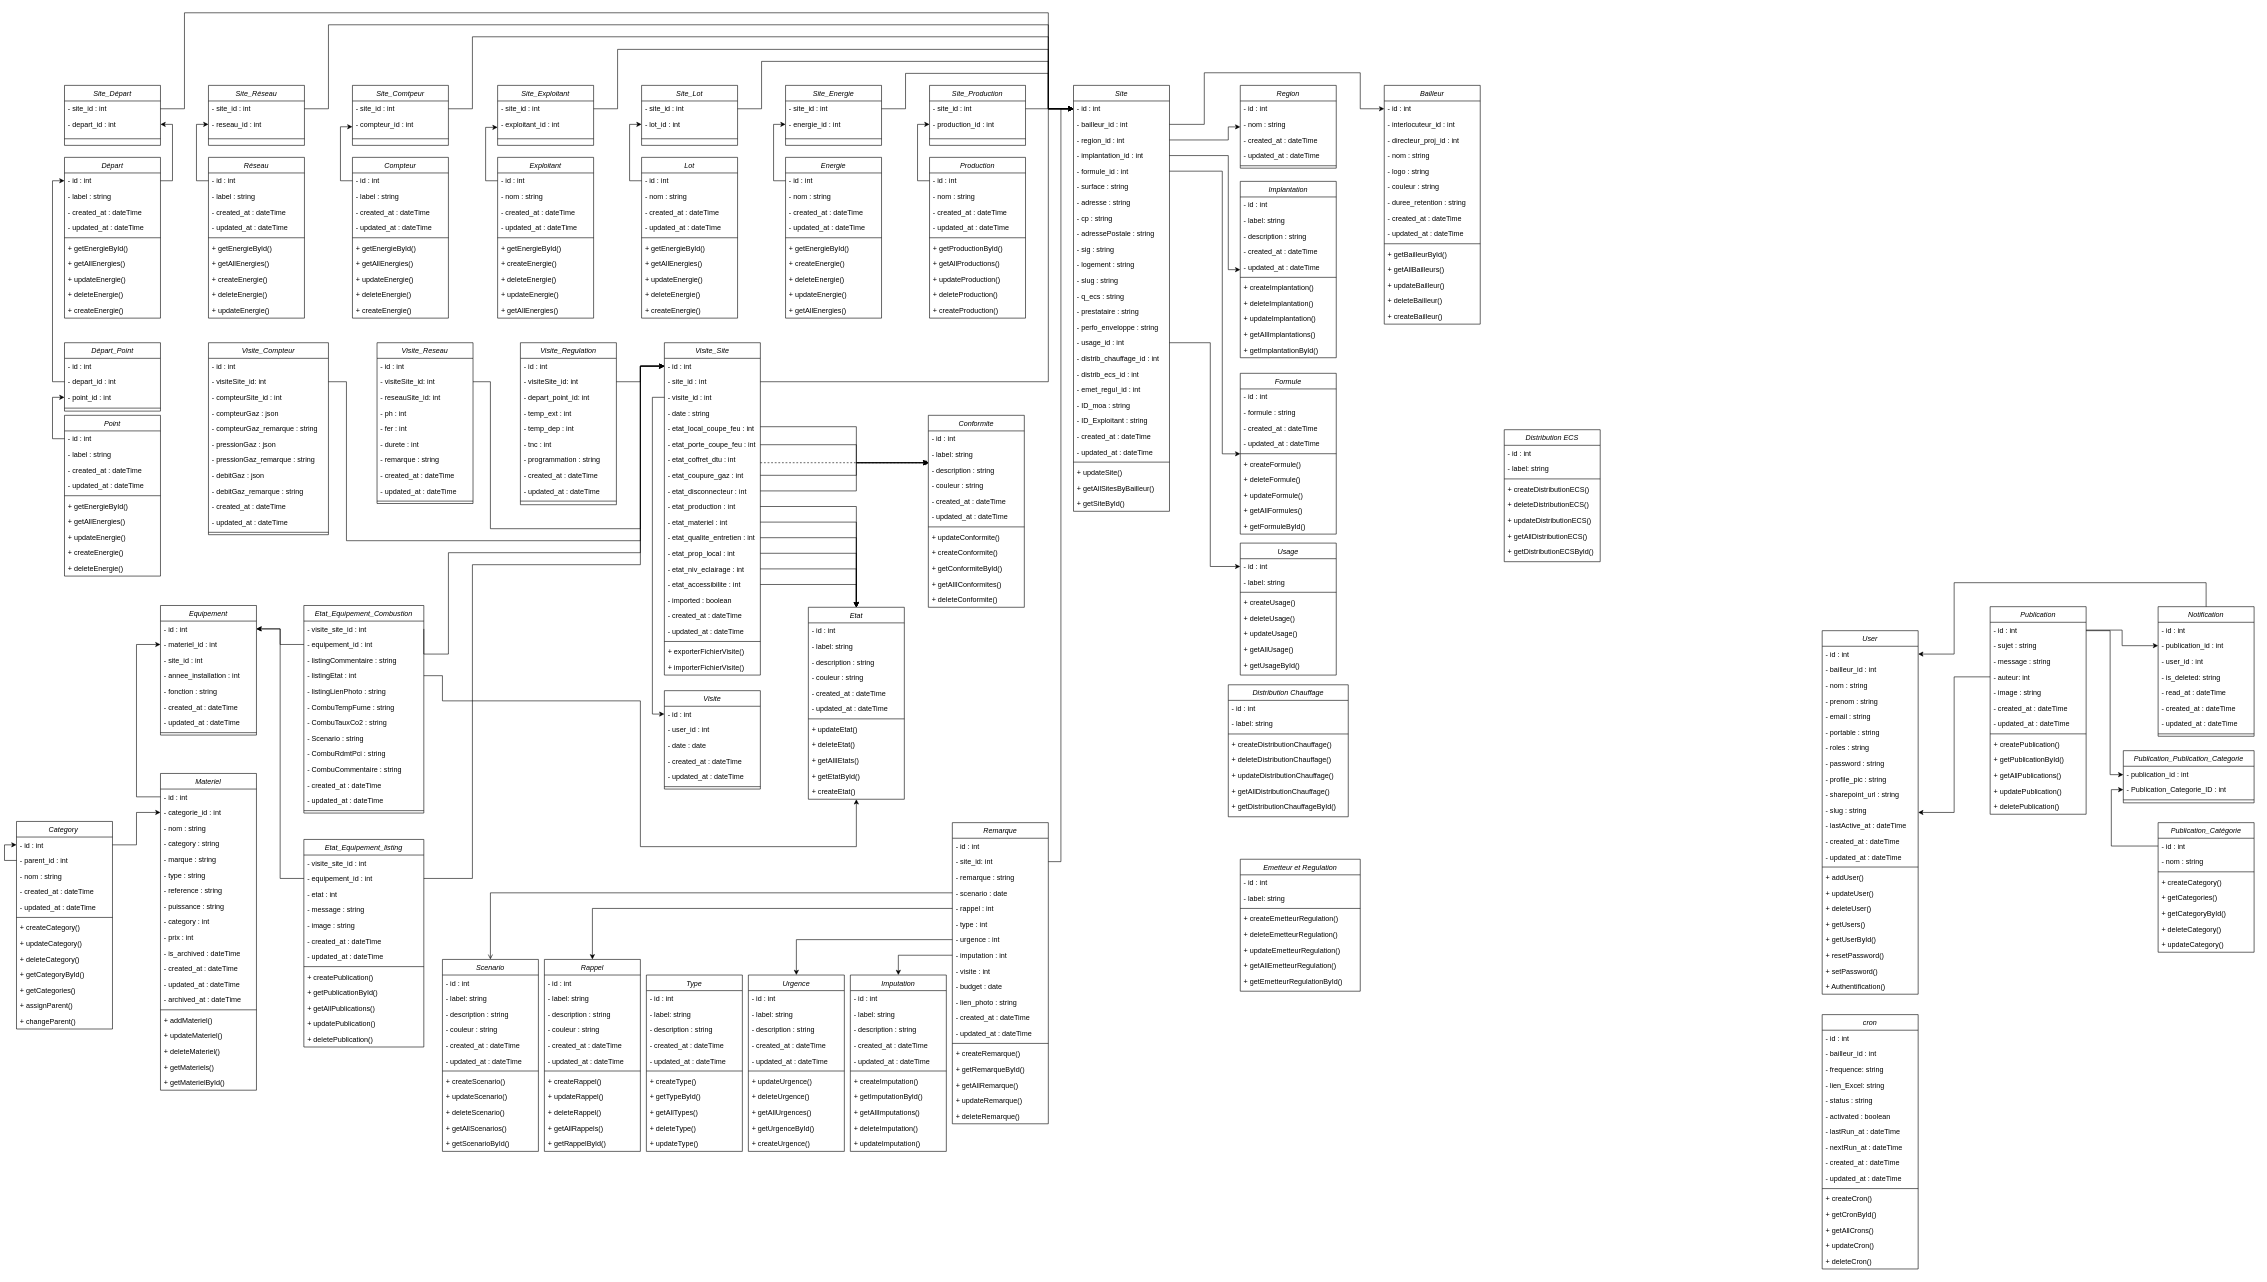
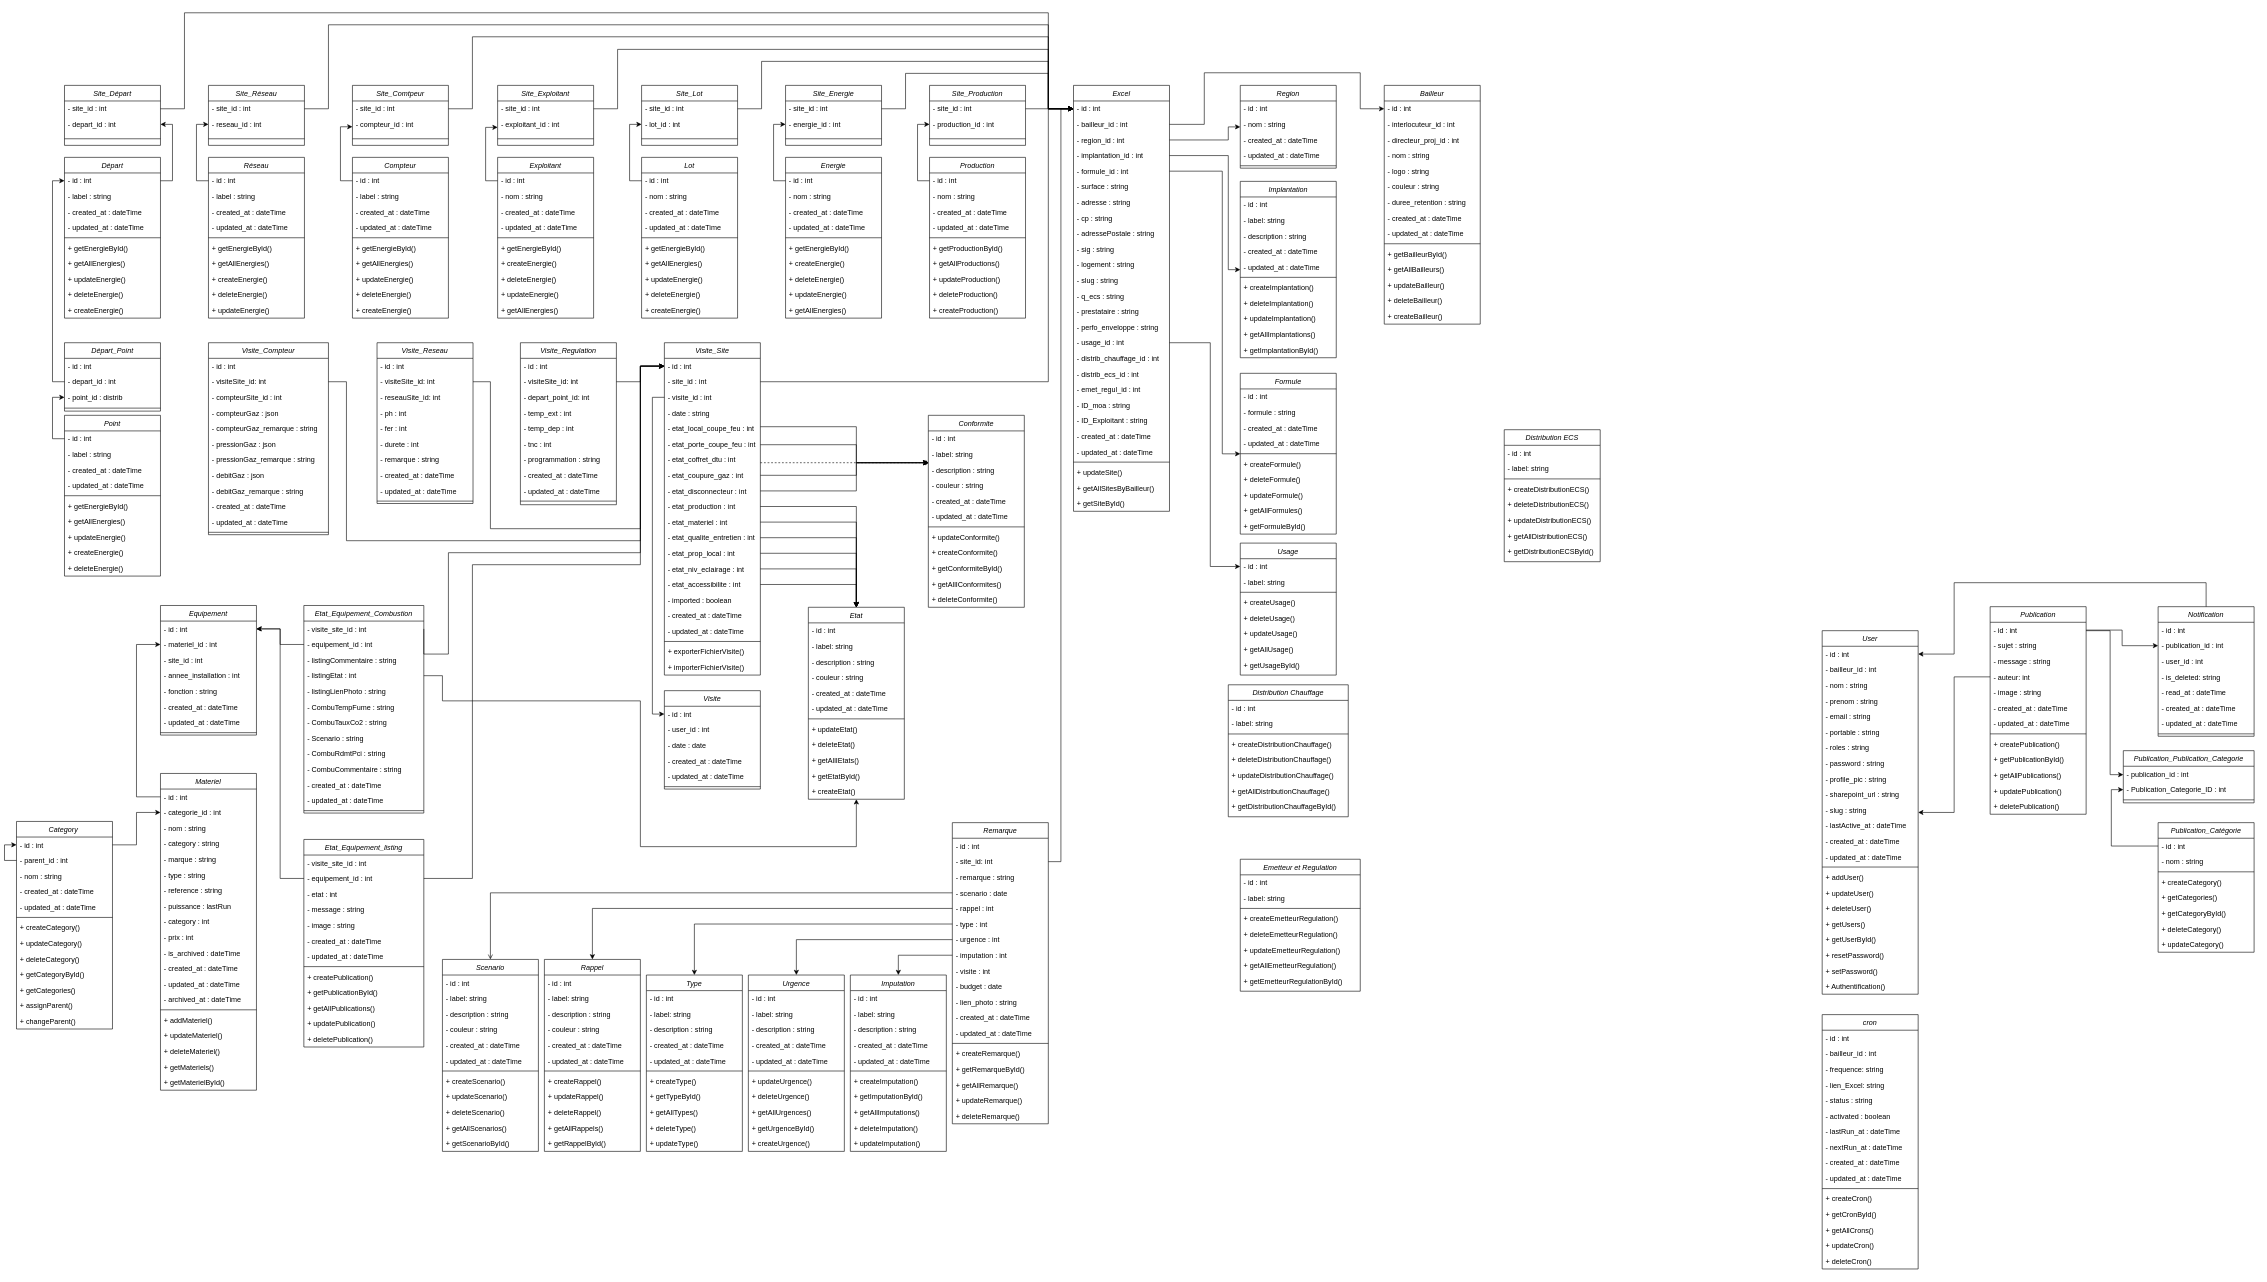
node "Site": label "Site" -> "Excel"
node "- point_id : int": label "- point_id : int" -> "- point_id : distrib"
node "- puissance : string": label "- puissance : string" -> "- puissance : lastRun"
edge "- type : int" -> "Type": added
